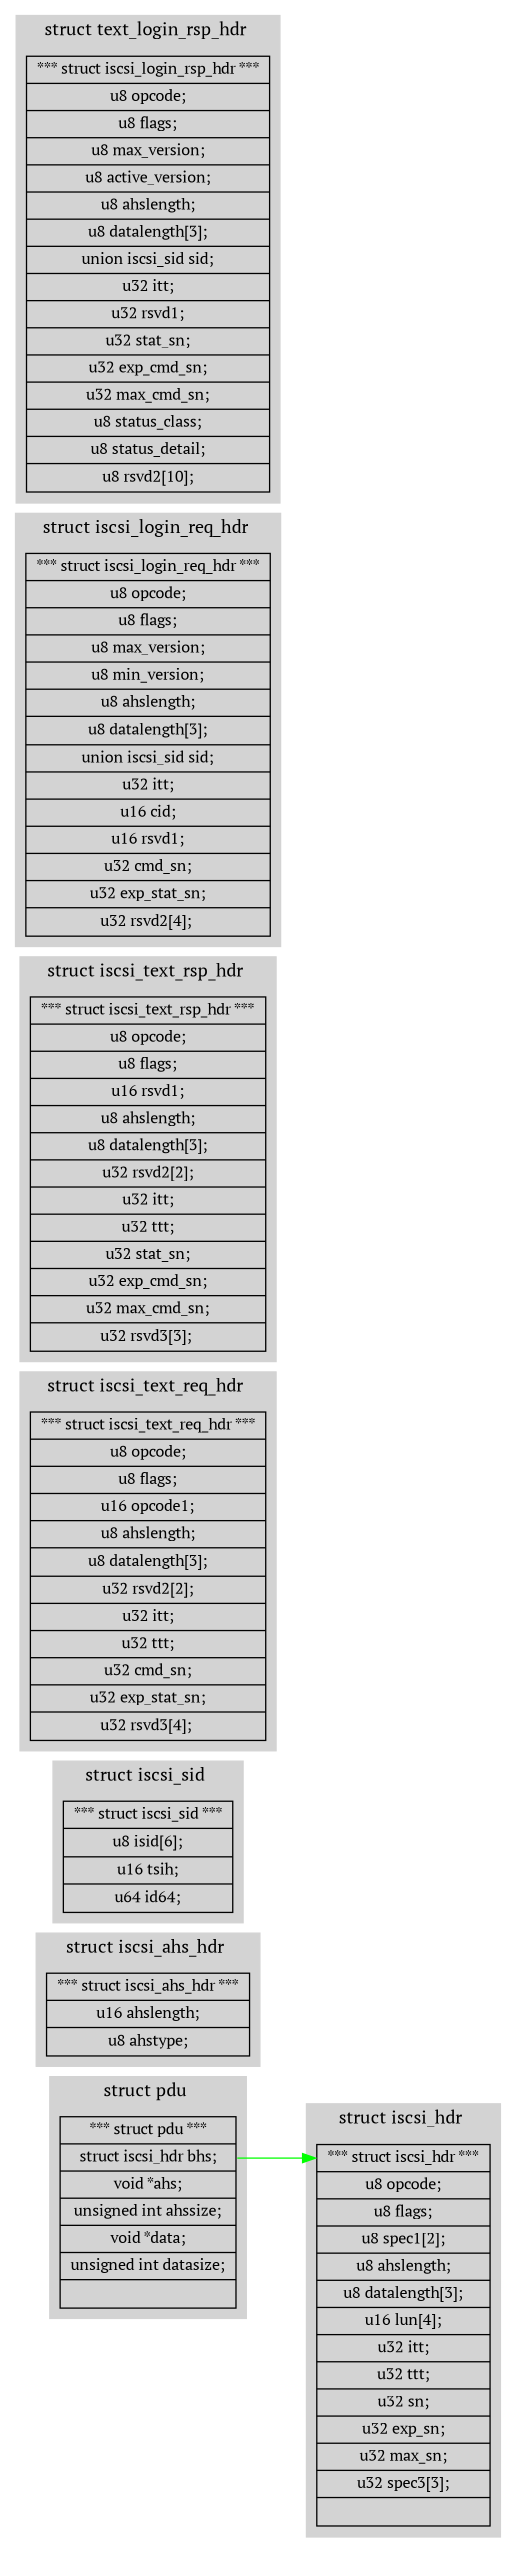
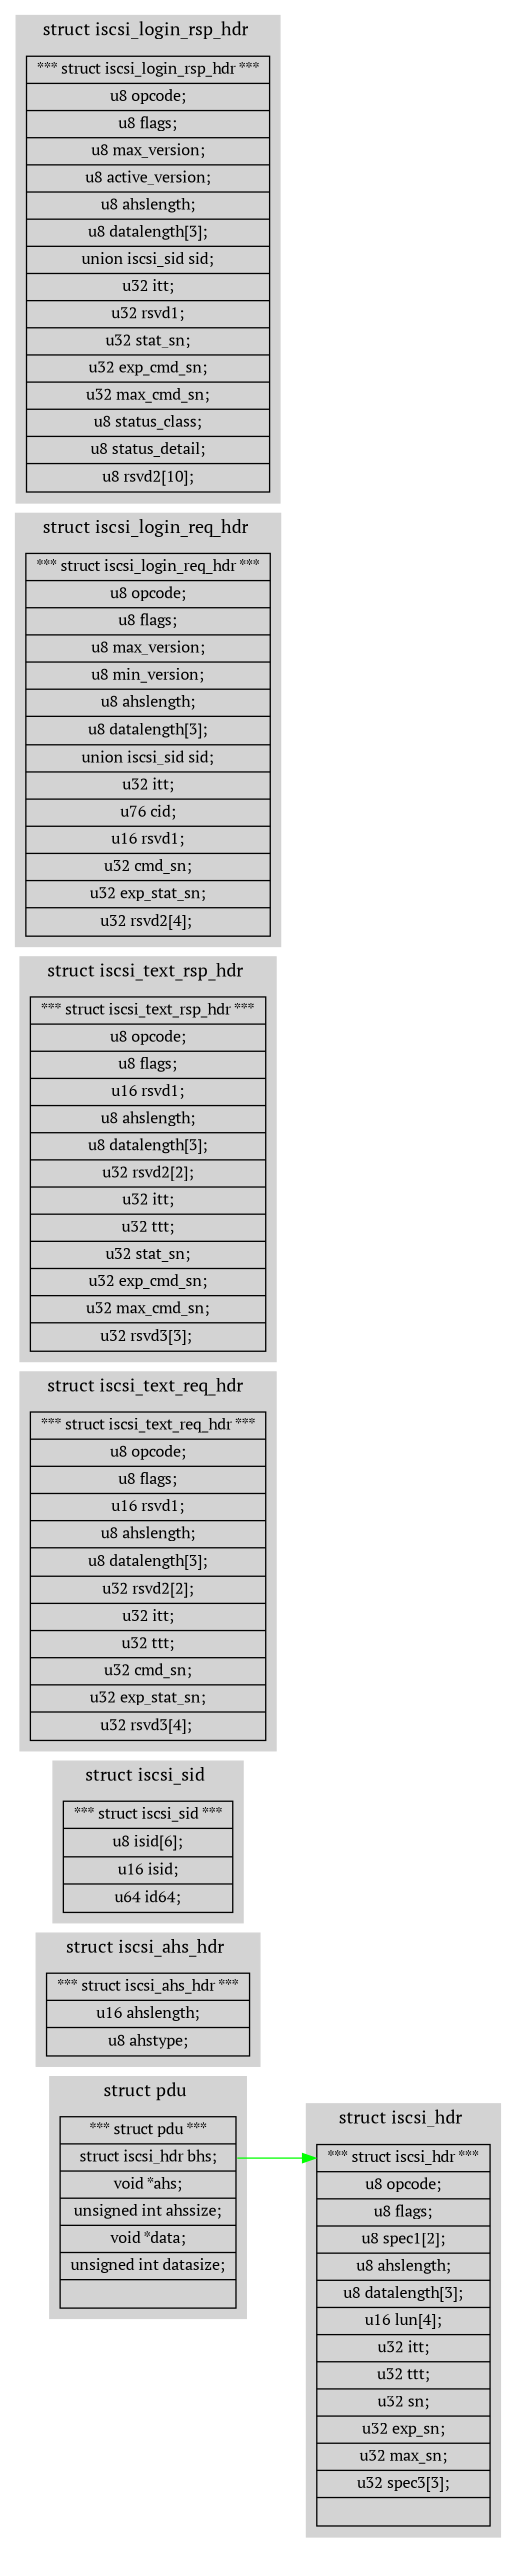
cluster "struct text_login_rsp_hdr ": label "struct text_login_rsp_hdr " -> "struct iscsi_login_rsp_hdr "
node "*** struct iscsi_login_req_hdr ***": text "u16 cid;" -> "u76 cid;"
node "*** struct iscsi_text_req_hdr ***": text "u16 opcode1;" -> "u16 rsvd1;"
node "*** struct iscsi_sid ***": text "u16 tsih;" -> "u16 isid;"
